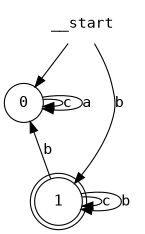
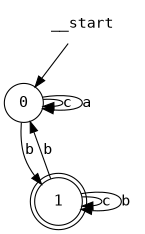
edge "__start" -> "1": now "0" -> "1"
